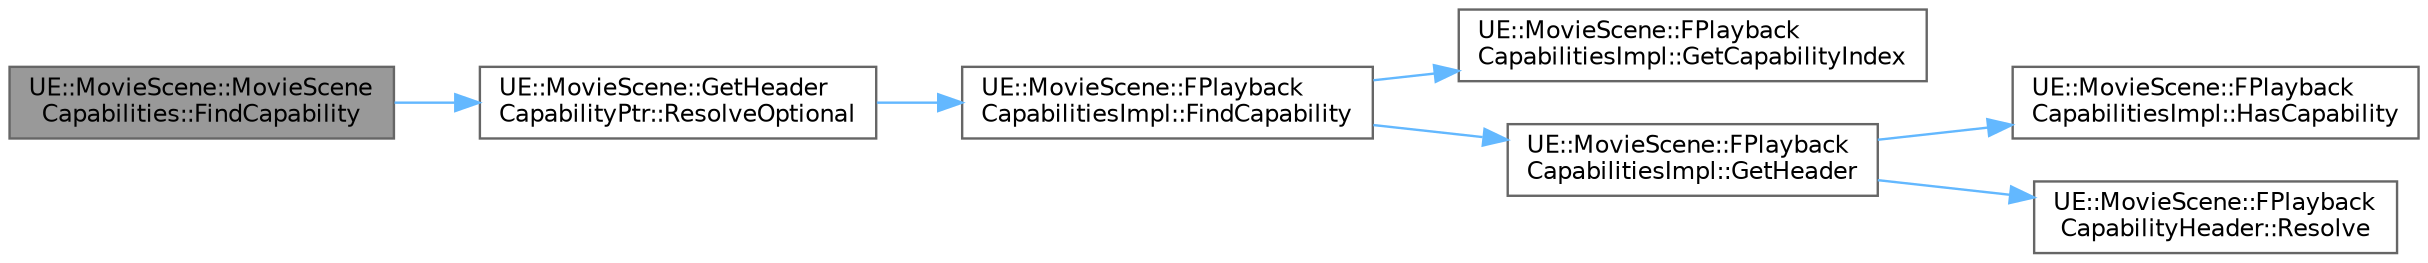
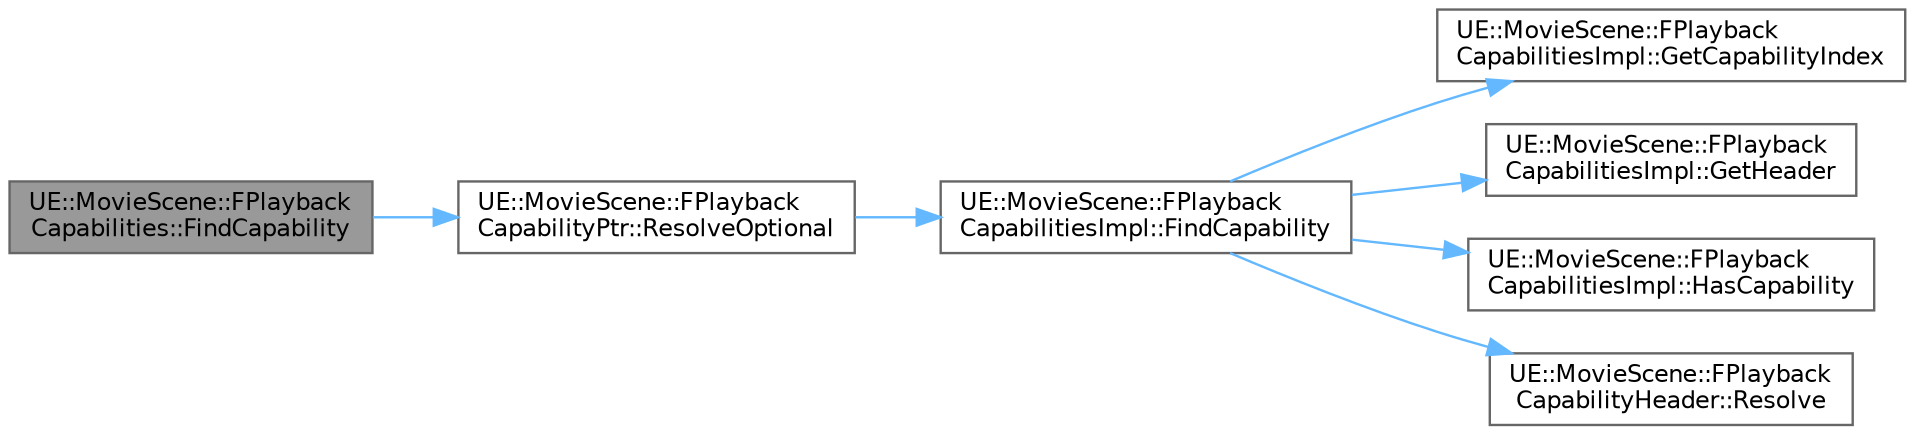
node "UE::MovieScene::MovieScene Capabilities::FindCapability": label "UE::MovieScene::MovieScene Capabilities::FindCapability" -> "UE::MovieScene::FPlayback Capabilities::FindCapability"
node "UE::MovieScene::GetHeader CapabilityPtr::ResolveOptional": label "UE::MovieScene::GetHeader CapabilityPtr::ResolveOptional" -> "UE::MovieScene::FPlayback CapabilityPtr::ResolveOptional"
edge "UE::MovieScene::FPlayback CapabilitiesImpl::GetHeader" -> "UE::MovieScene::FPlayback CapabilitiesImpl::HasCapability": now "UE::MovieScene::FPlayback CapabilitiesImpl::FindCapability" -> "UE::MovieScene::FPlayback CapabilitiesImpl::HasCapability"
edge "UE::MovieScene::FPlayback CapabilitiesImpl::GetHeader" -> "UE::MovieScene::FPlayback CapabilityHeader::Resolve": now "UE::MovieScene::FPlayback CapabilitiesImpl::FindCapability" -> "UE::MovieScene::FPlayback CapabilityHeader::Resolve"
